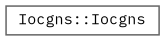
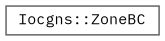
node "Iocgns::Iocgns": label "Iocgns::Iocgns" -> "Iocgns::ZoneBC"
